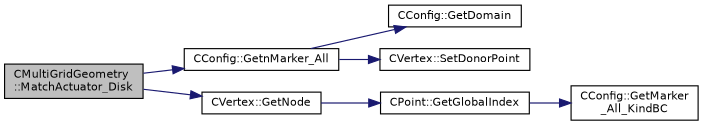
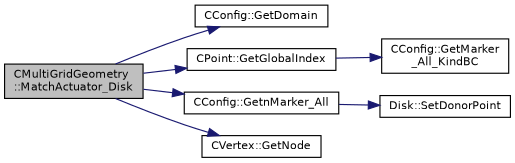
edge "CConfig::GetnMarker_All" -> "CConfig::GetDomain": now "CMultiGridGeometry ::MatchActuator_Disk" -> "CConfig::GetDomain"
node "CVertex::SetDonorPoint": label "CVertex::SetDonorPoint" -> "Disk::SetDonorPoint"
edge "CVertex::GetNode" -> "CPoint::GetGlobalIndex": now "CMultiGridGeometry ::MatchActuator_Disk" -> "CPoint::GetGlobalIndex"
